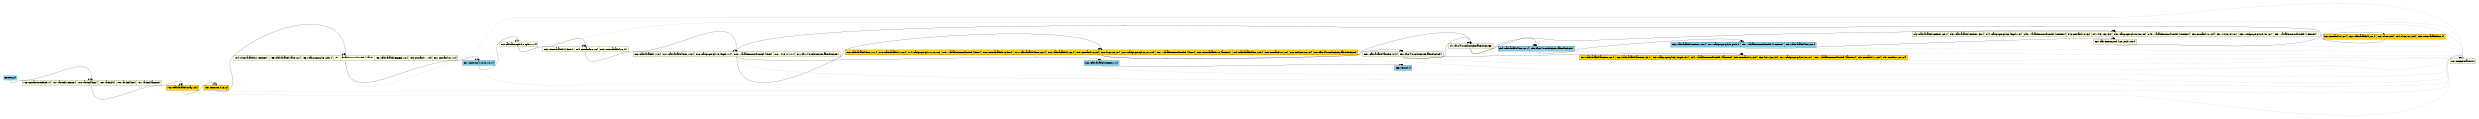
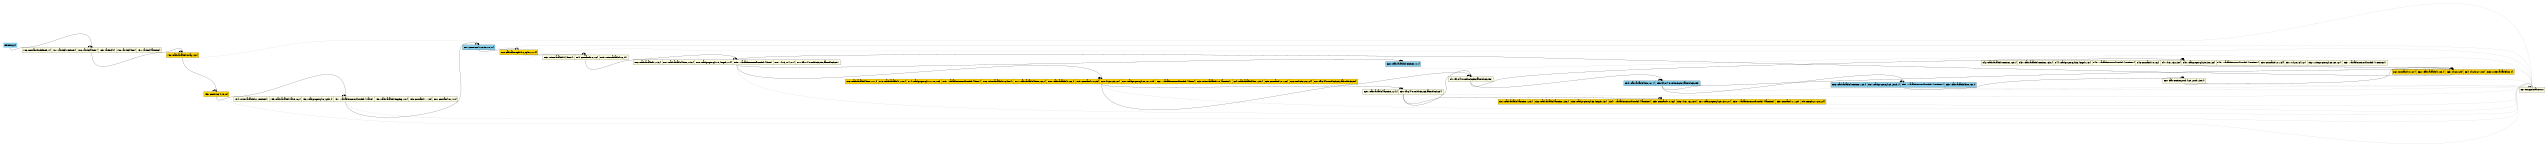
node "802: call-value.split [v6,'split',v7,v4]": fillcolor lightyellow -> gold
edge "842: read-variable['retLines',v29,-]" -> "861: constant[1.0,v27]": added
node "866: return[v1]": removed
edge "854: read-variable['line',v27,-]" -> "861: constant[1.0,v27]": added
